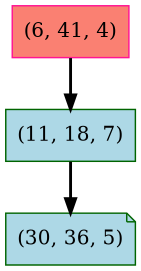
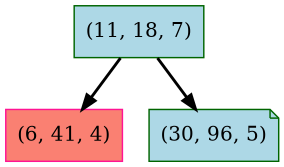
edge "(6, 41, 4)" -> "(11, 18, 7)": reversed
node "(30, 36, 5)": label "(30, 36, 5)" -> "(30, 96, 5)"
